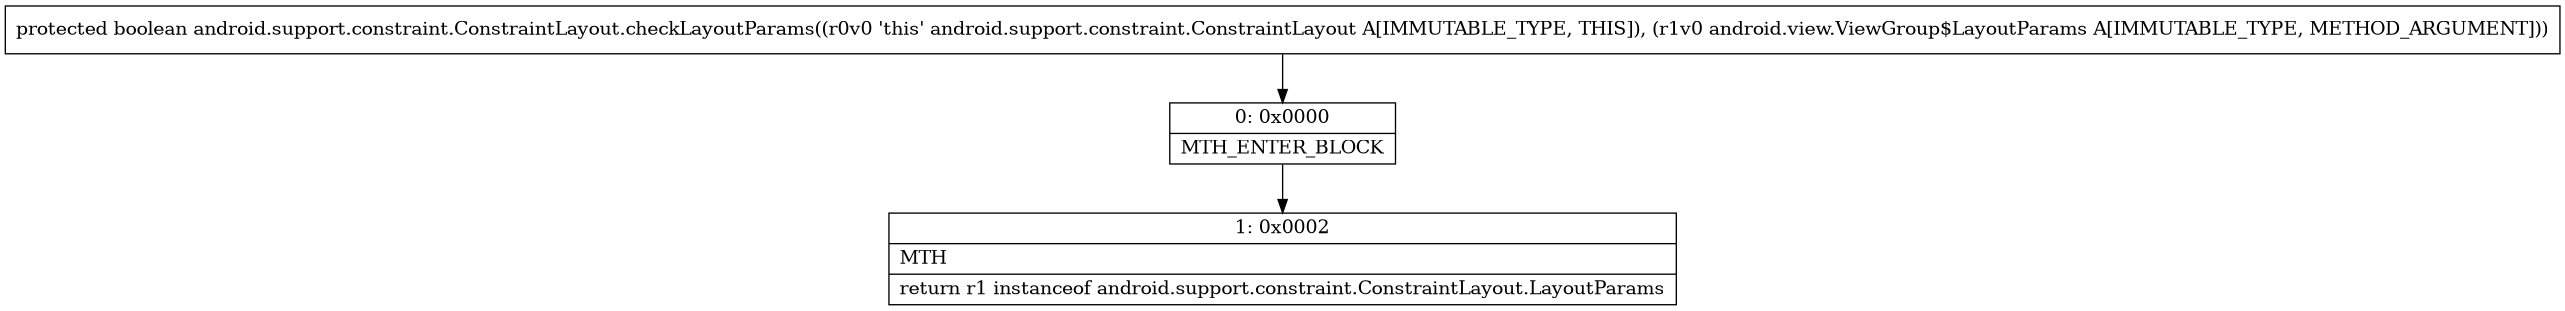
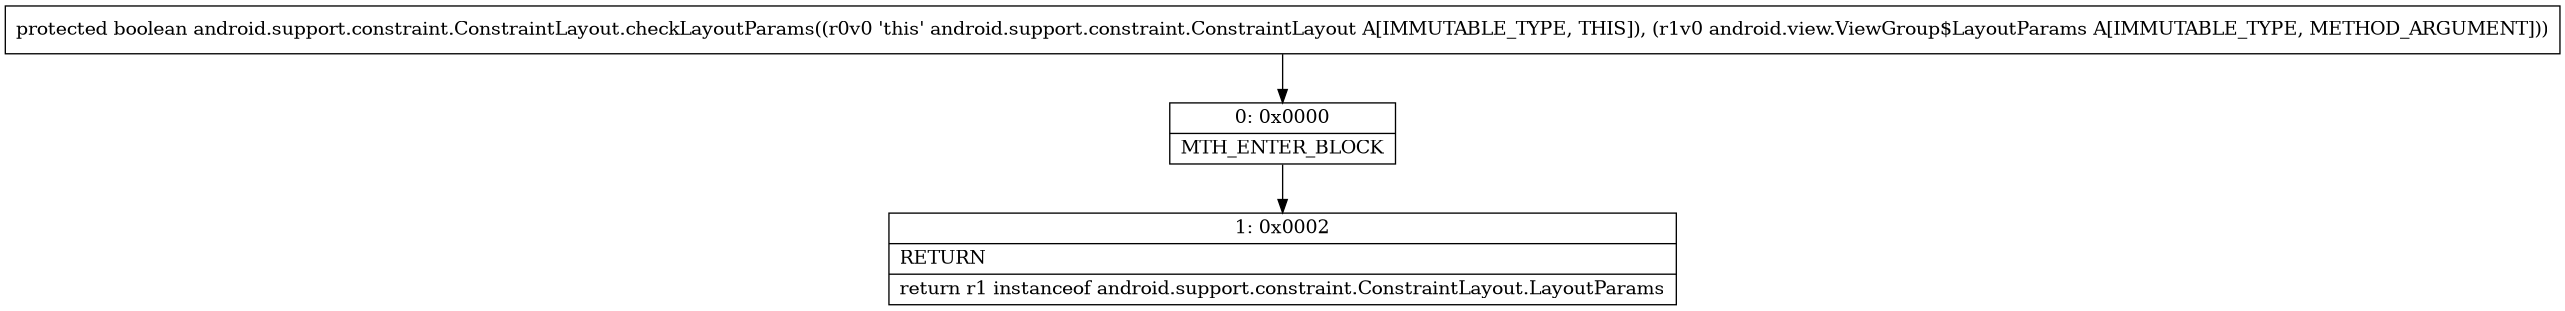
node "1: 0x0002": text "MTH" -> "RETURN"
